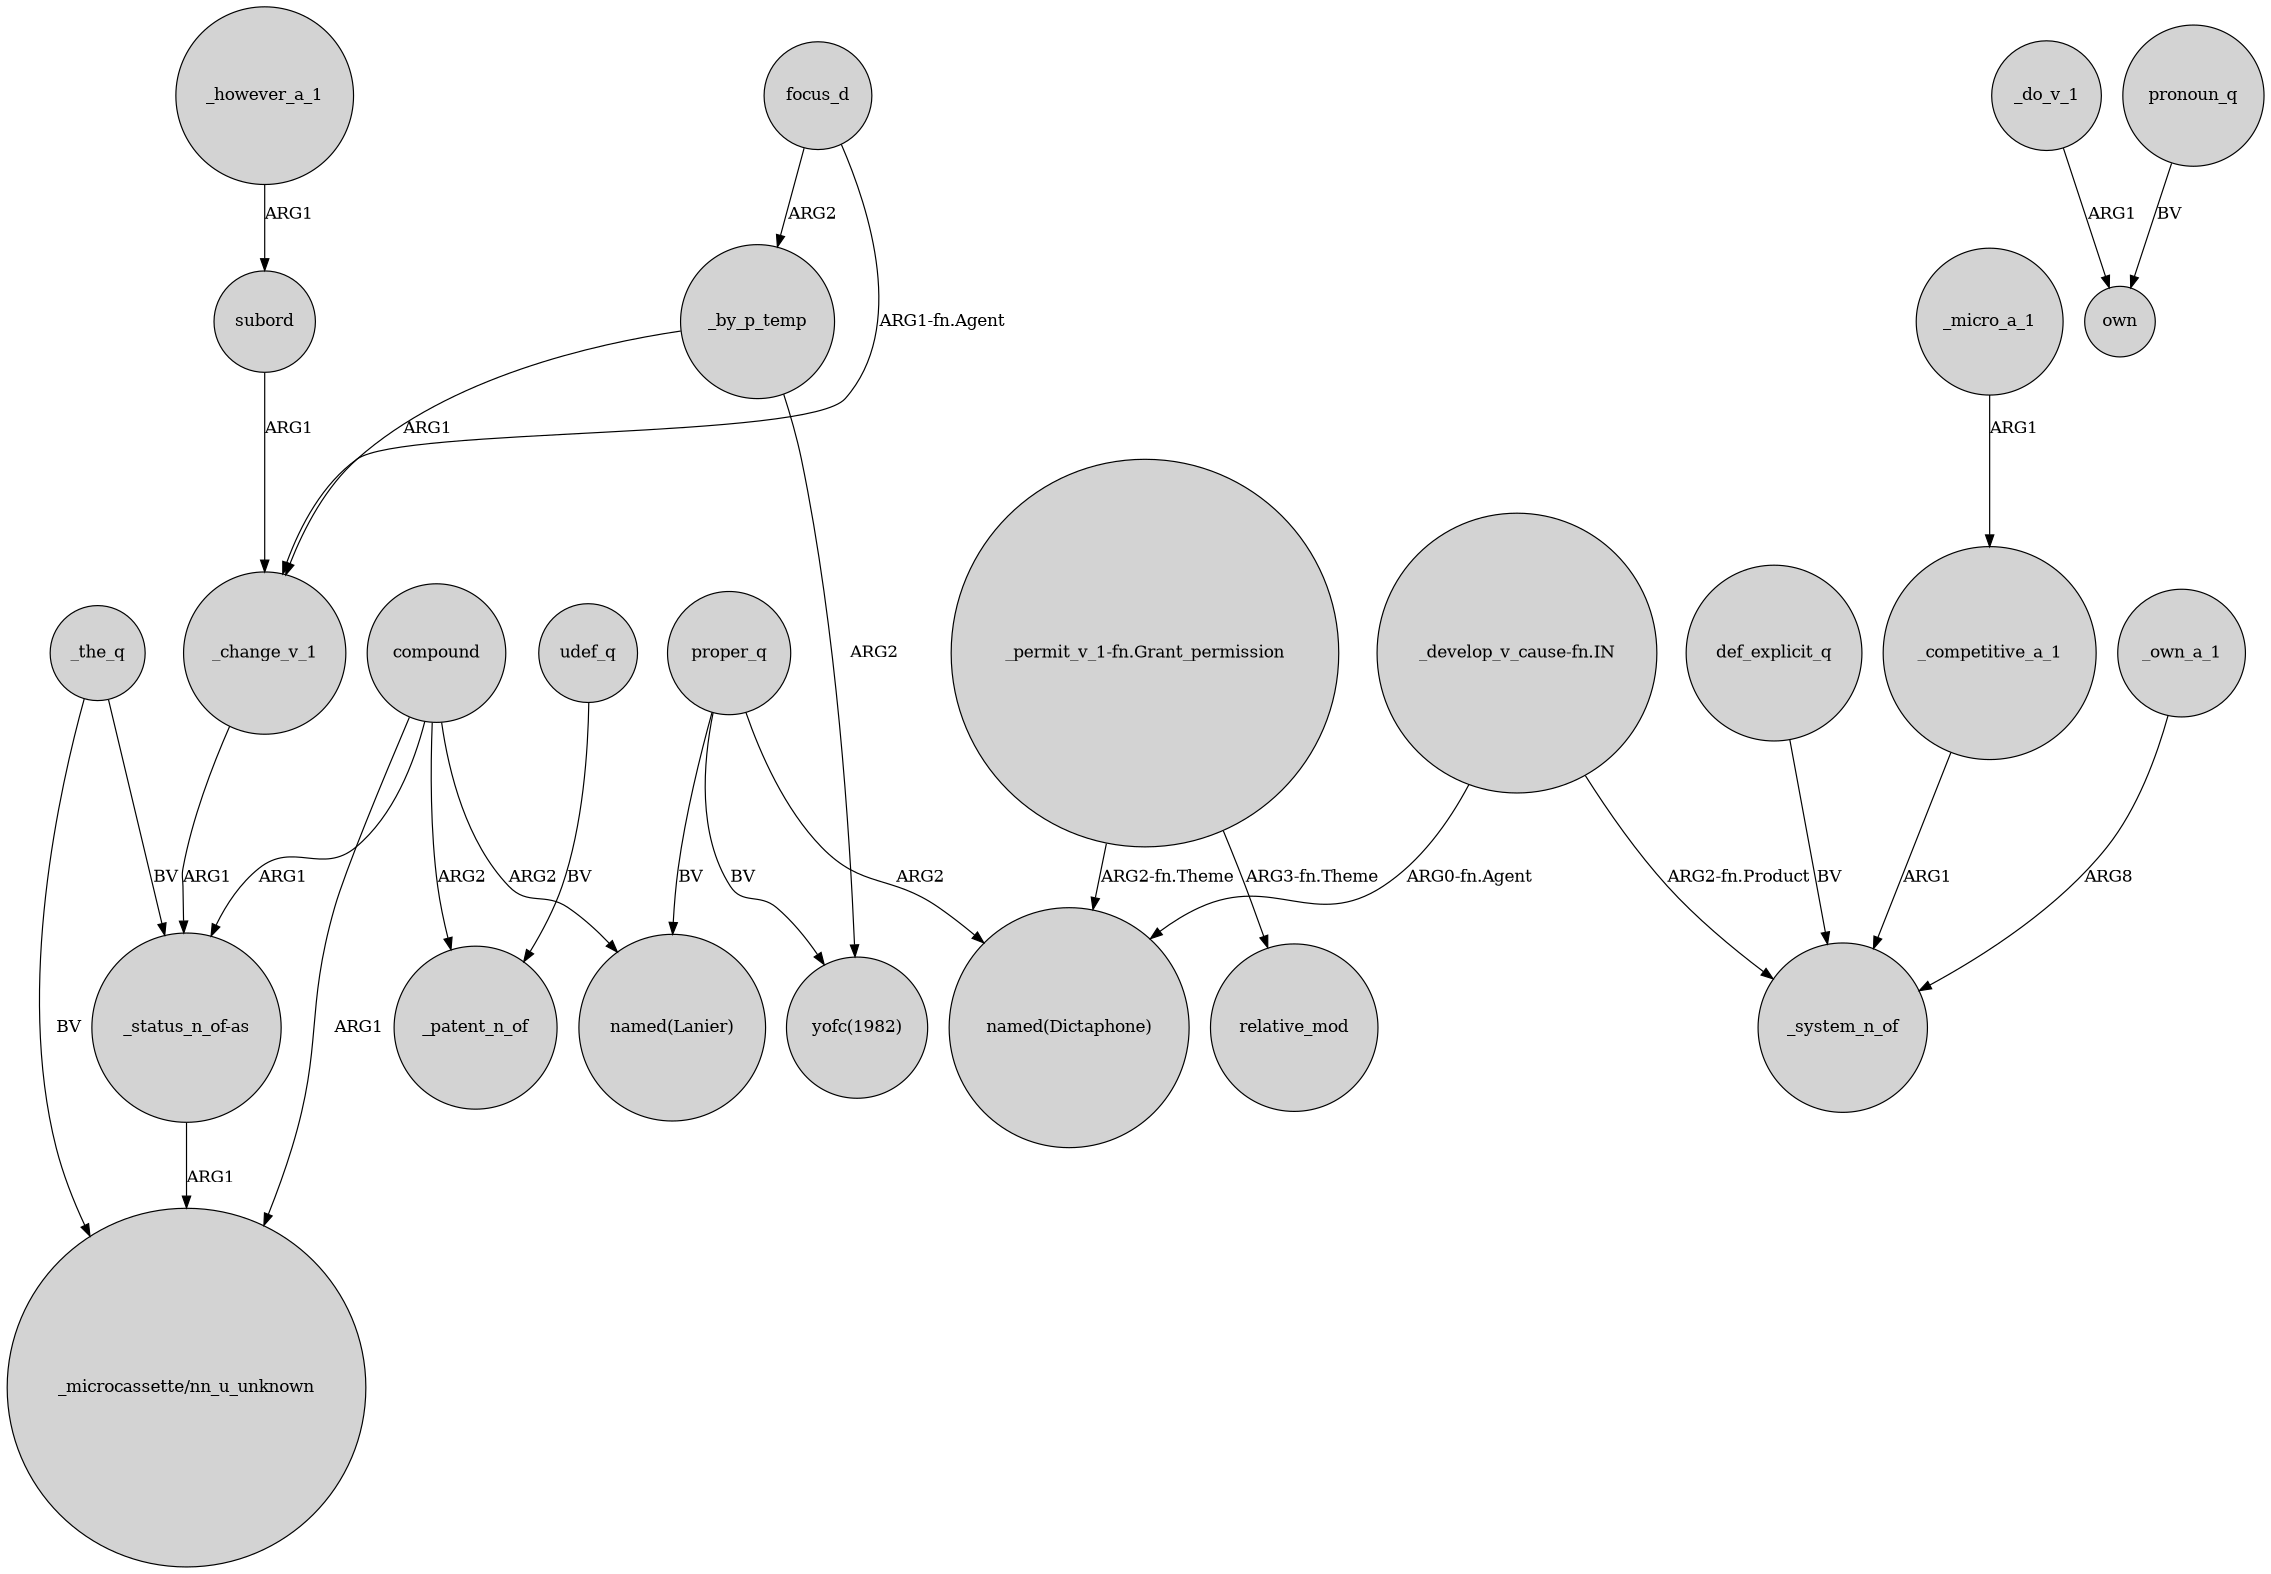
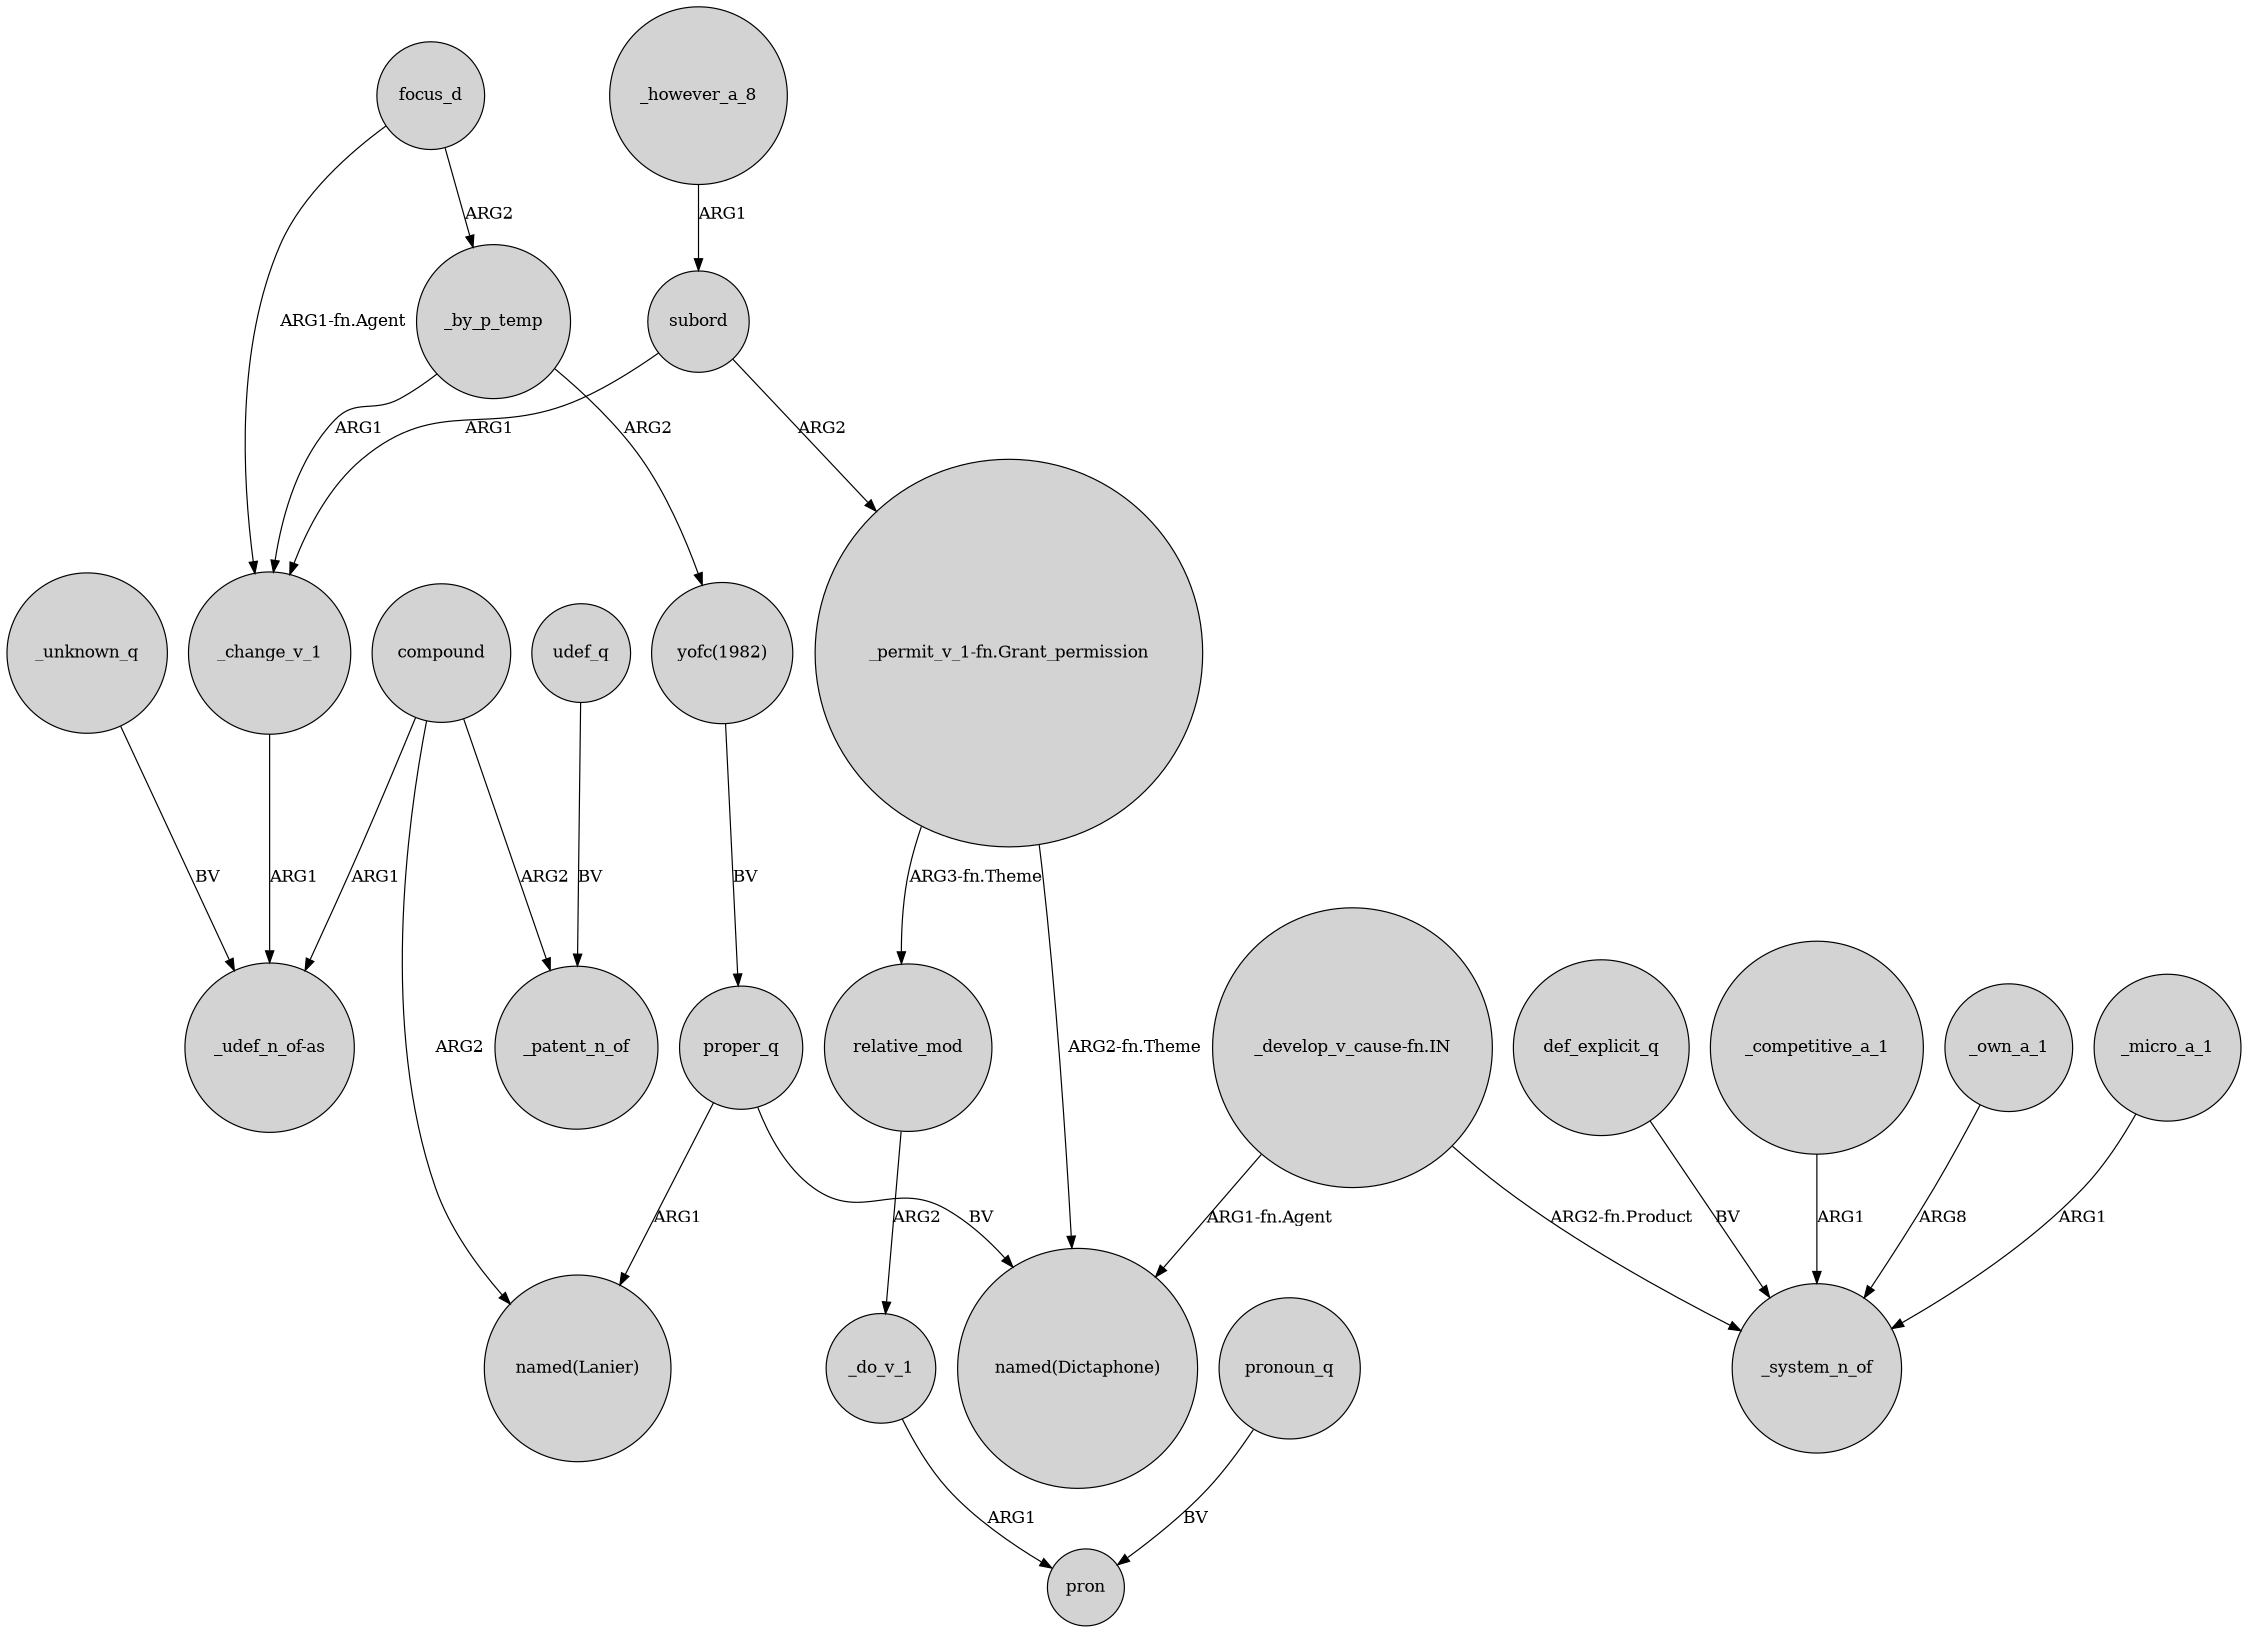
node "_however_a_1": label "_however_a_1" -> "_however_a_8"
node "own": label "own" -> "pron"
edge "subord" -> "_permit_v_1-fn.Grant_permission": added, label "ARG2"
edge "_micro_a_1" -> "_competitive_a_1": now "_micro_a_1" -> "_system_n_of"
node "_the_q": label "_the_q" -> "_unknown_q"
edge "proper_q" -> "yofc(1982)": reversed
edge "proper_q" -> "named(Lanier)": label "BV" -> "ARG1"
edge "proper_q" -> "named(Dictaphone)": label "ARG2" -> "BV"
edge "_develop_v_cause-fn.IN" -> "named(Dictaphone)": label "ARG0-fn.Agent" -> "ARG1-fn.Agent"
node "_status_n_of-as": label "_status_n_of-as" -> "_udef_n_of-as"
edge "relative_mod" -> "_do_v_1": added, label "ARG2"
node "_microcassette/nn_u_unknown": removed
